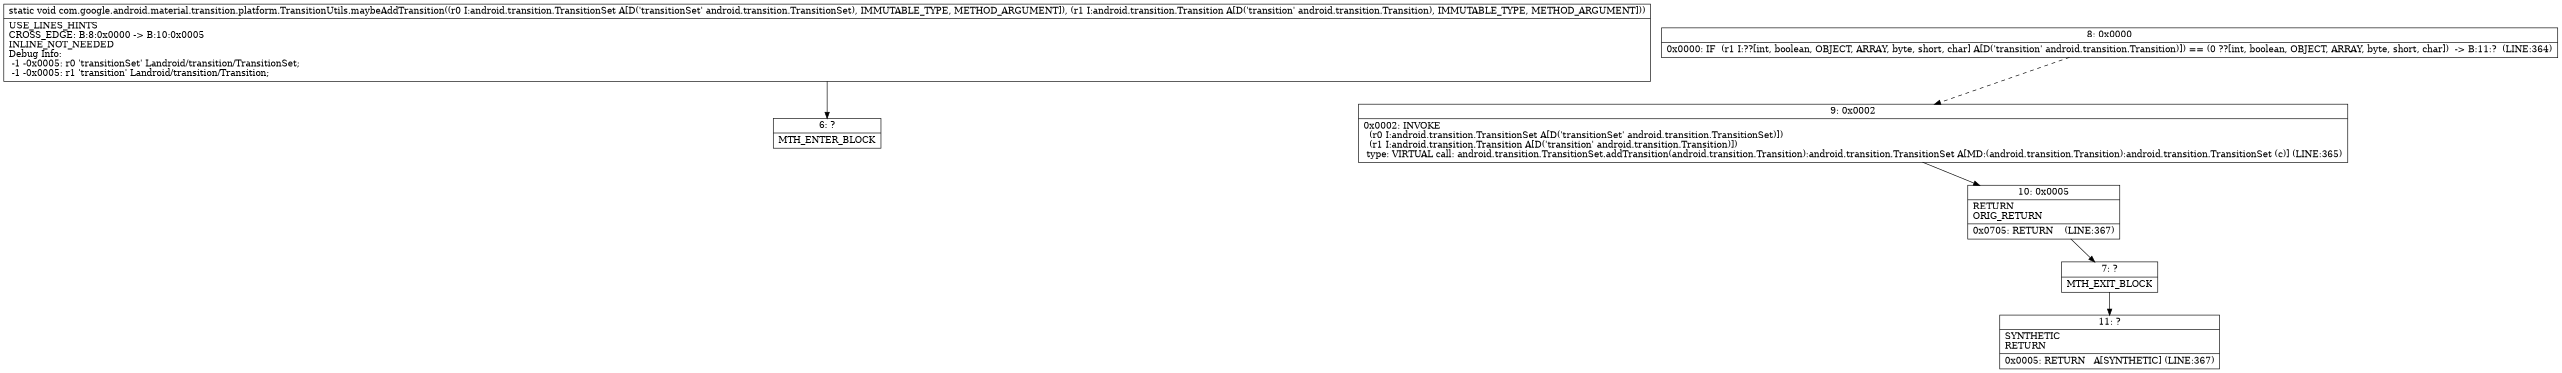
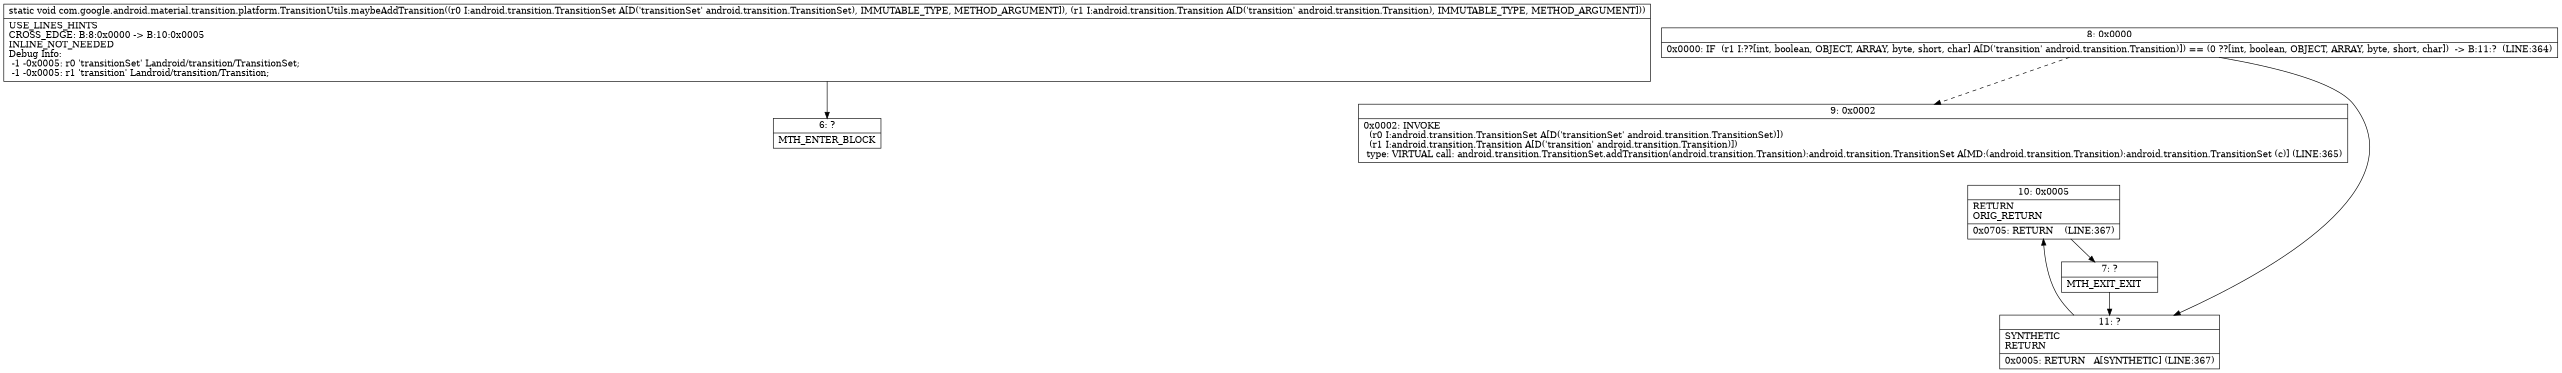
edge "9: 0x0002" -> "10: 0x0005": now "11: ?" -> "10: 0x0005"
edge "8: 0x0000" -> "11: ?": added
node "7: ?": text "MTH_EXIT_BLOCK" -> "MTH_EXIT_EXIT"
